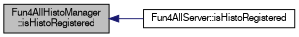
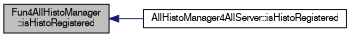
node "Fun4AllServer::isHistoRegistered": label "Fun4AllServer::isHistoRegistered" -> "AllHistoManager4AllServer::isHistoRegistered"
